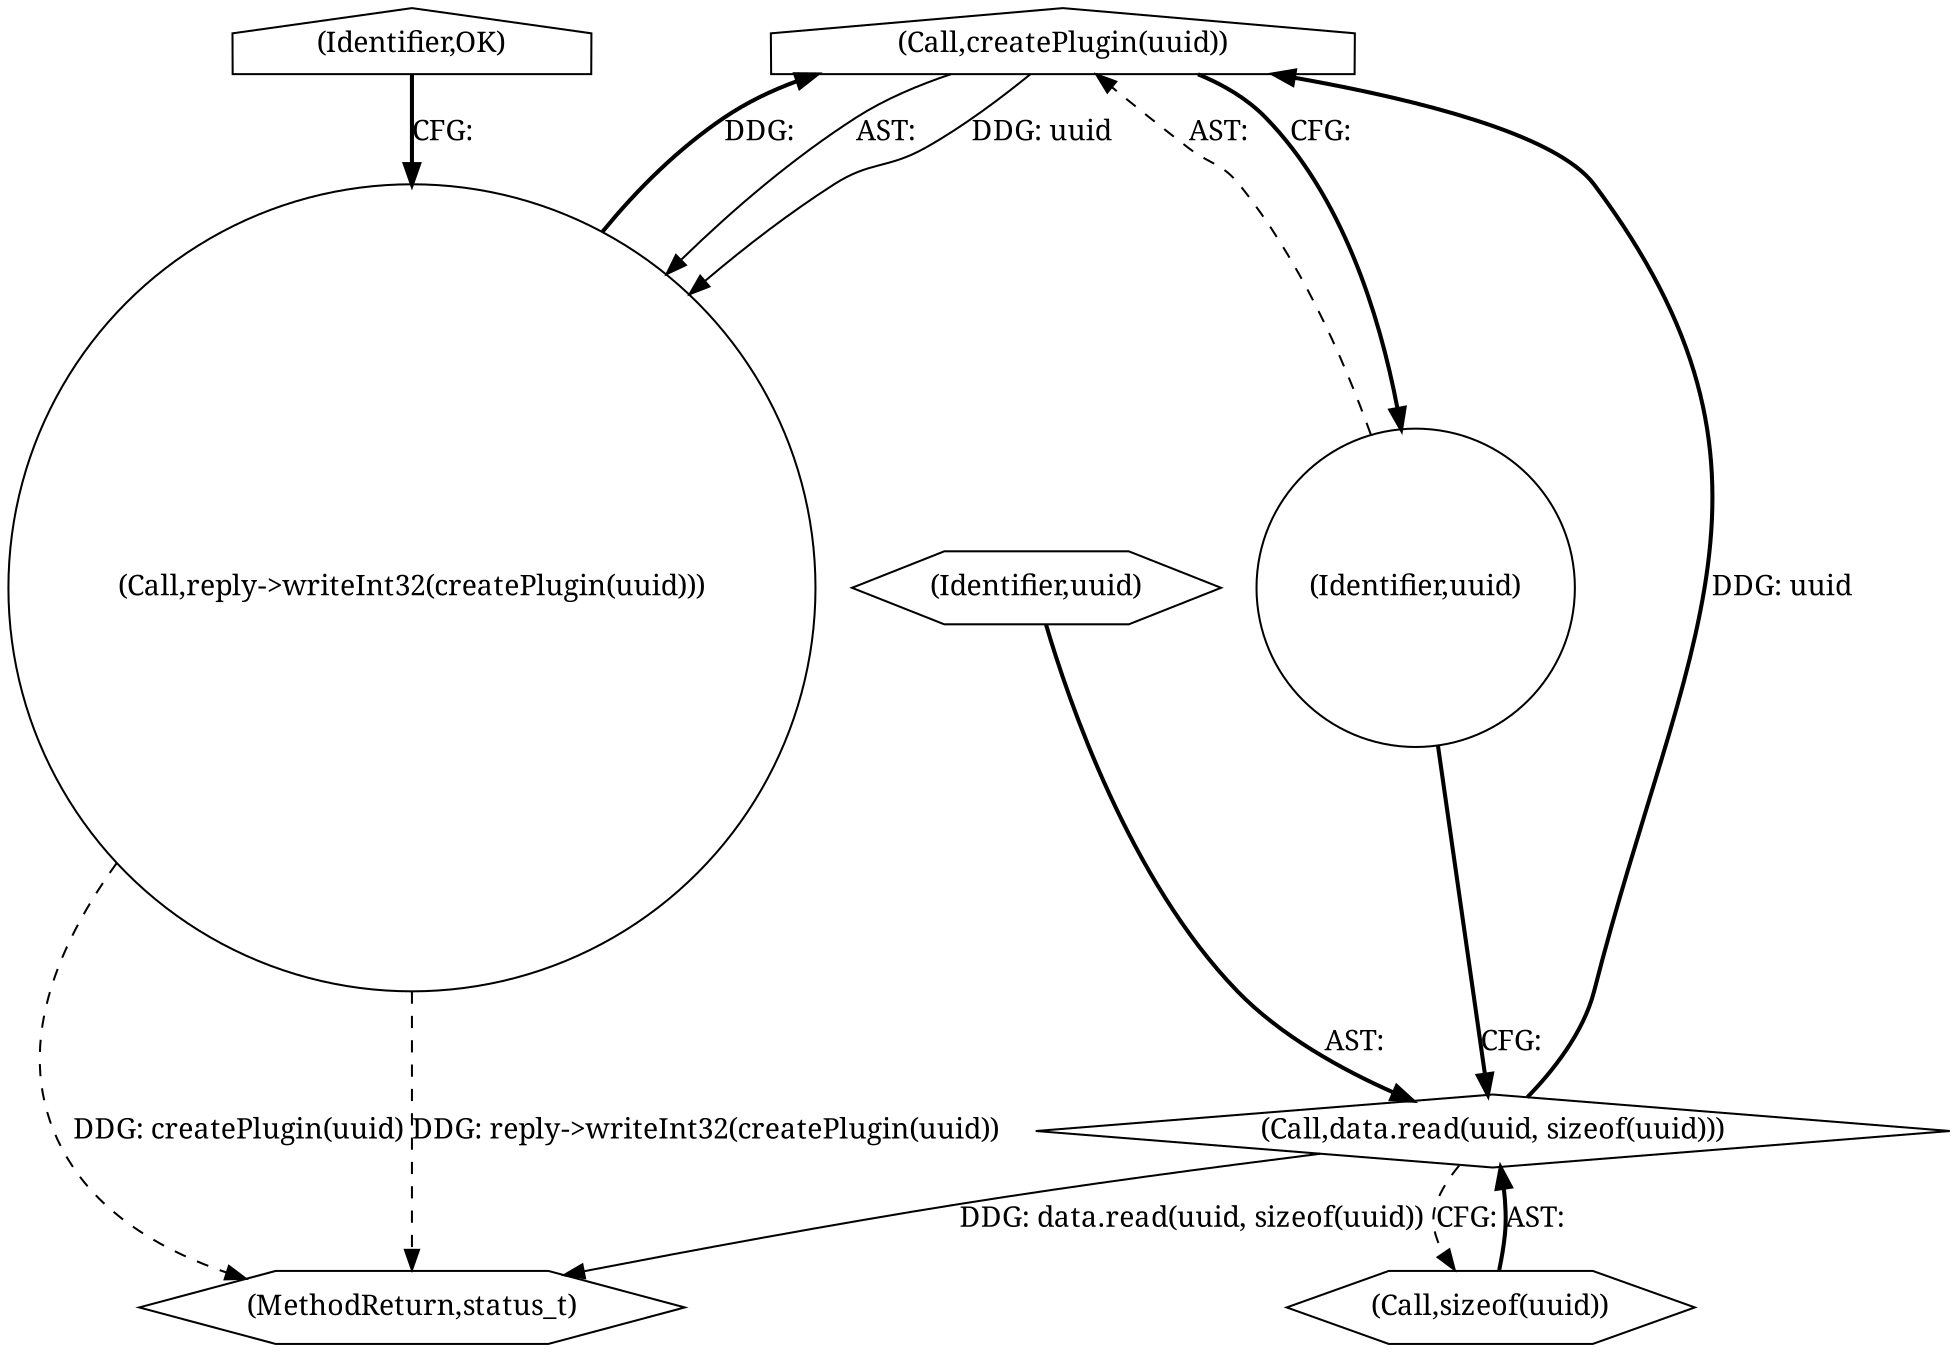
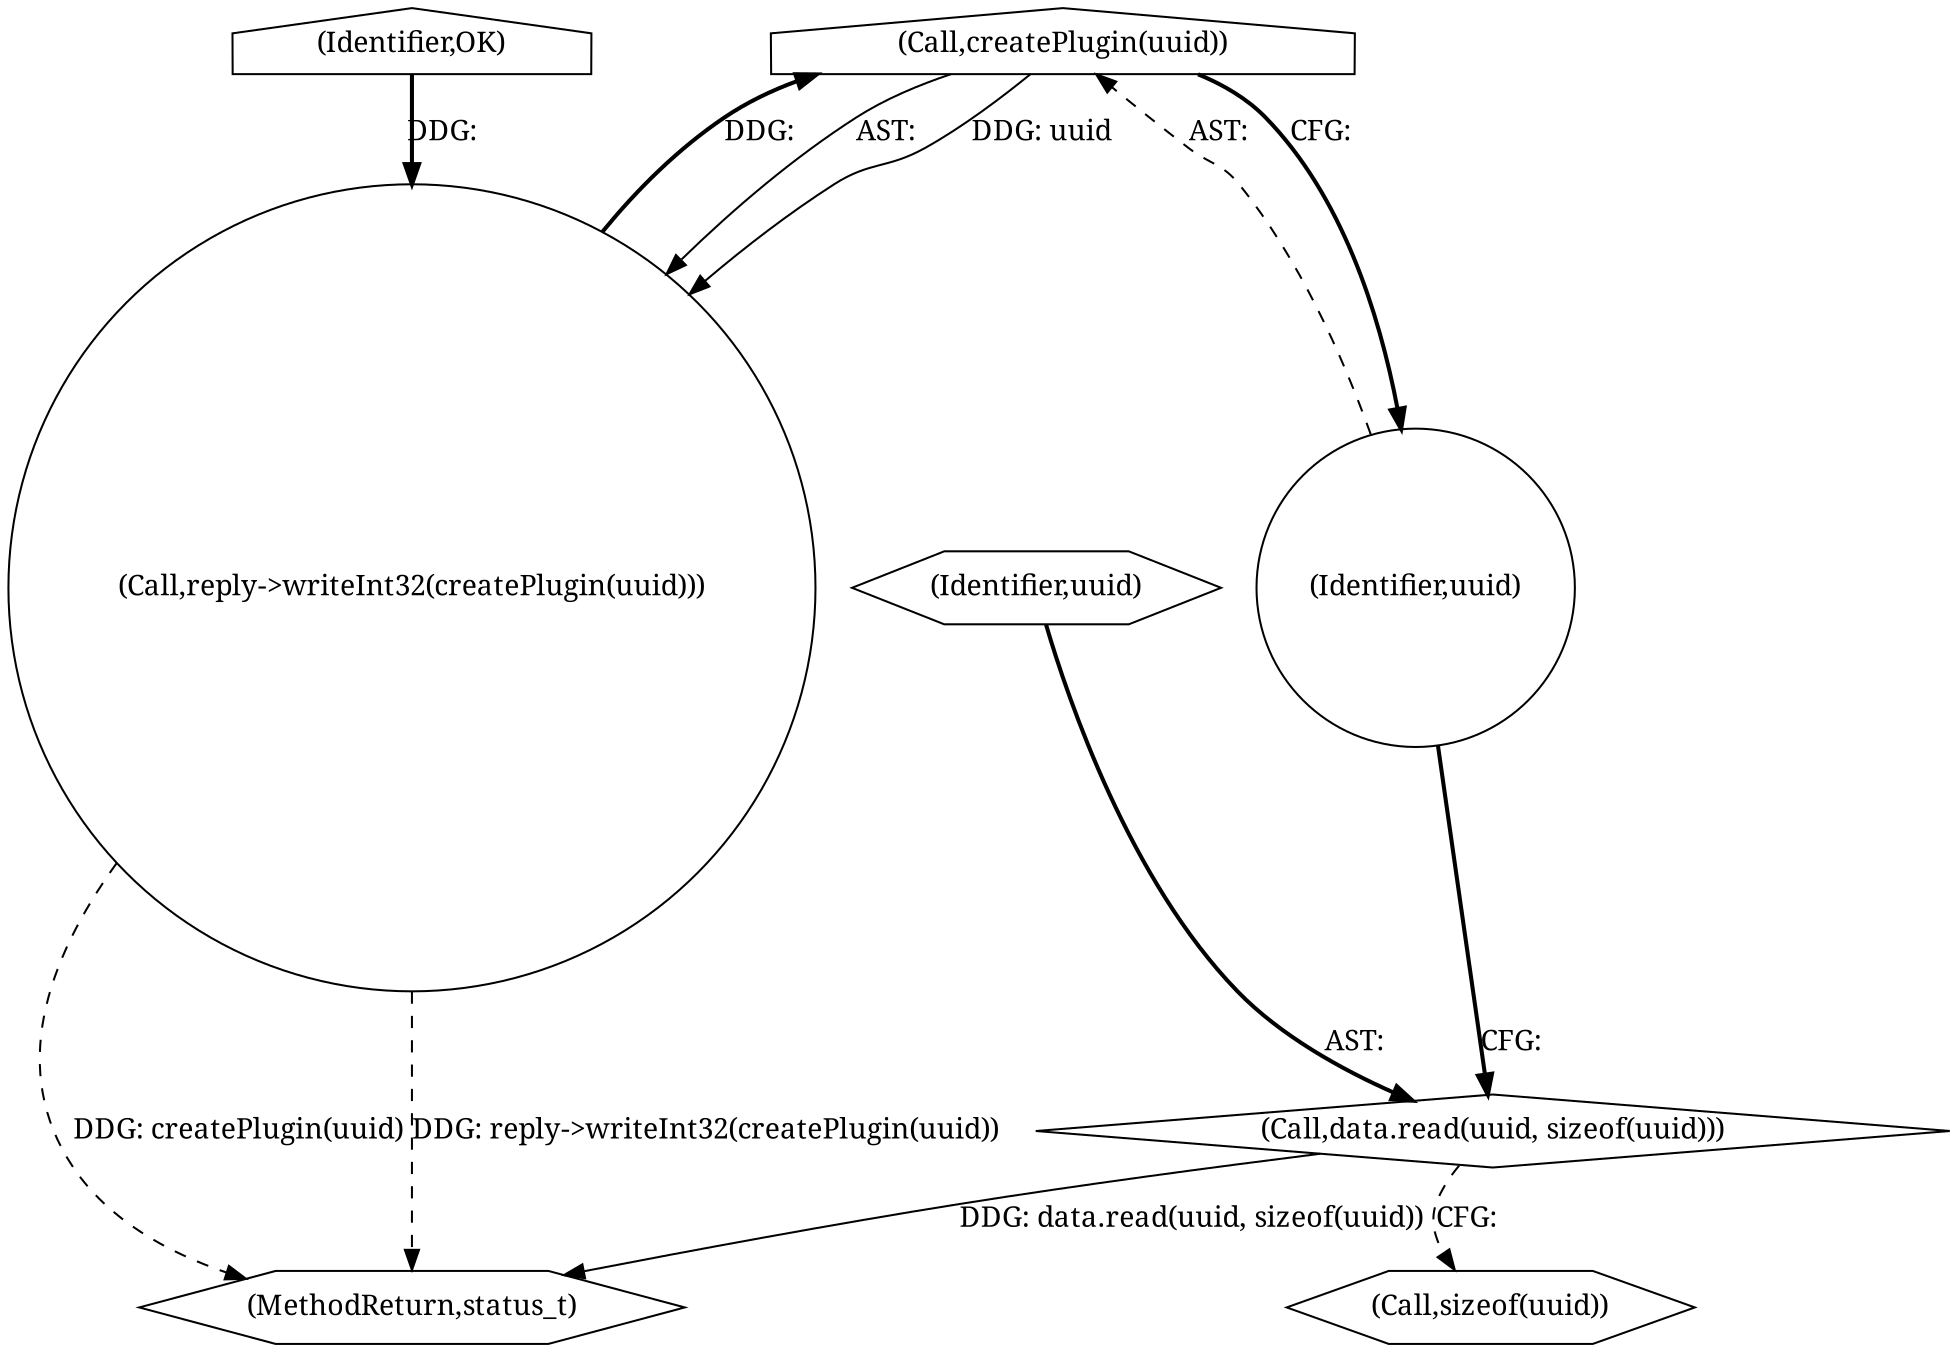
edge "(Identifier,OK)" -> "(Call,reply->writeInt32(createPlugin(uuid)))": label "CFG: " -> "DDG: "
edge "(Call,data.read(uuid, sizeof(uuid)))" -> "(Call,createPlugin(uuid))": removed, label "DDG: uuid"
edge "(Call,sizeof(uuid))" -> "(Call,data.read(uuid, sizeof(uuid)))": removed, label "AST:"
